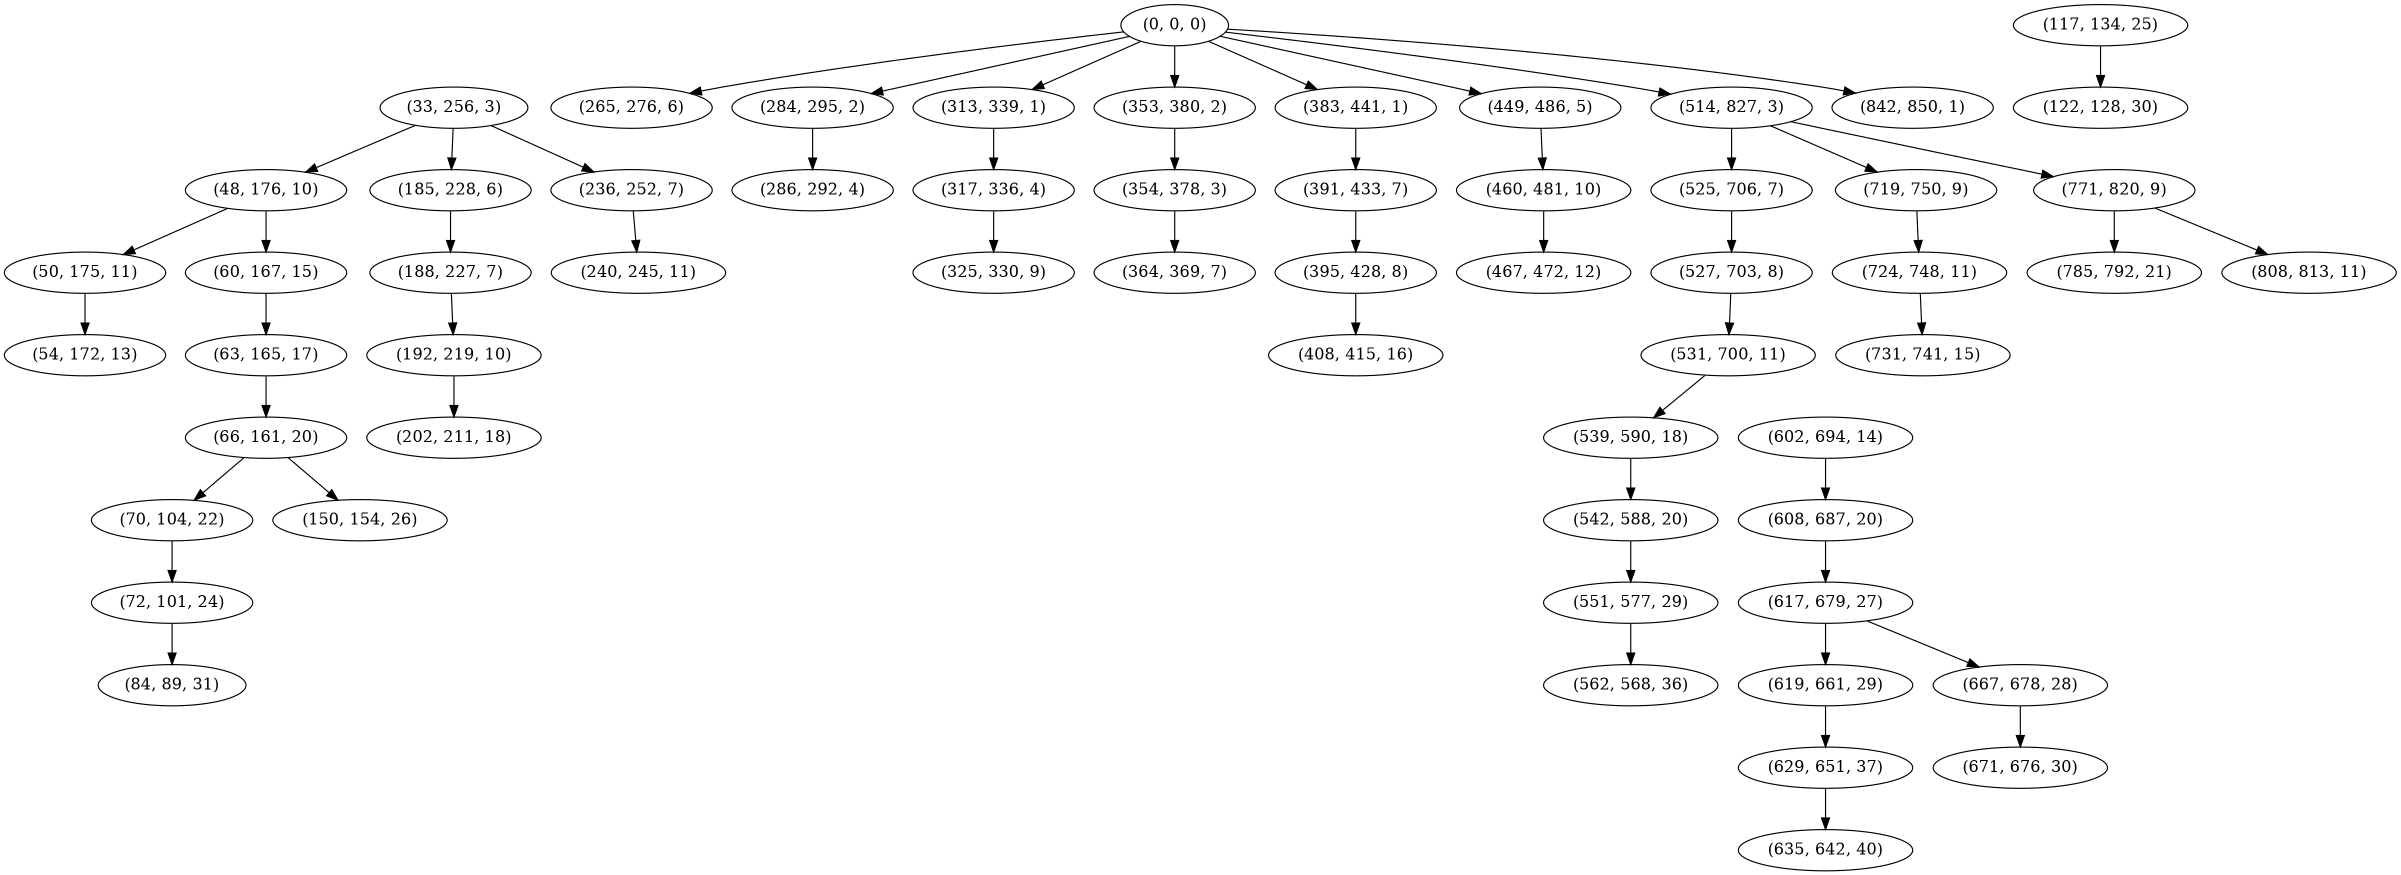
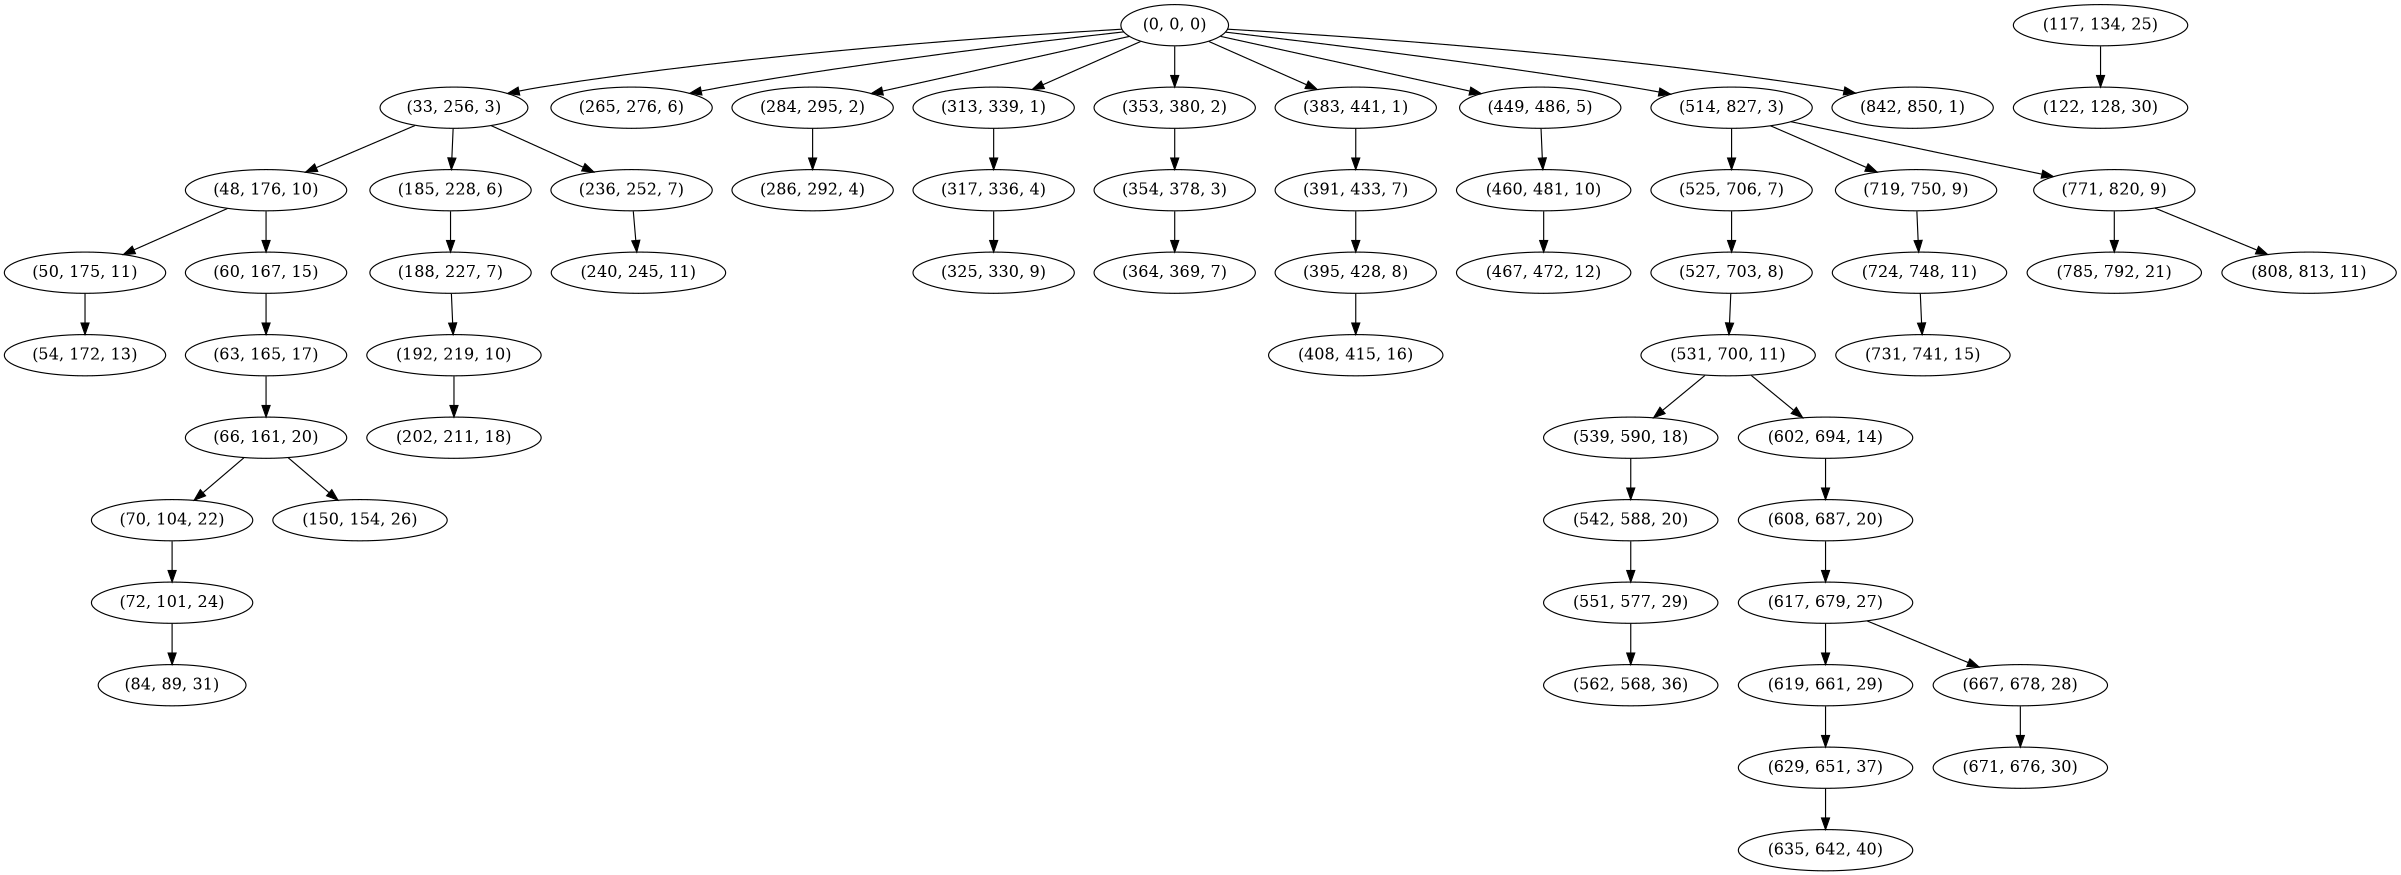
edge "(0, 0, 0)" -> "(33, 256, 3)": added
edge "(531, 700, 11)" -> "(602, 694, 14)": added
